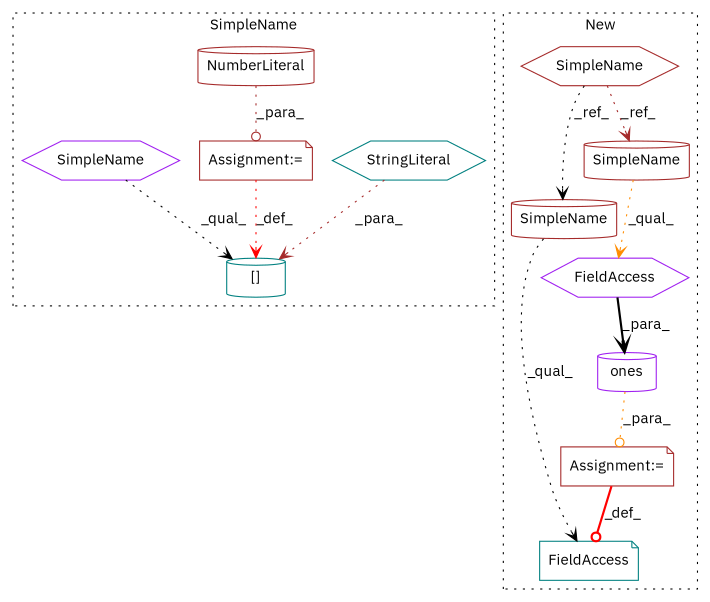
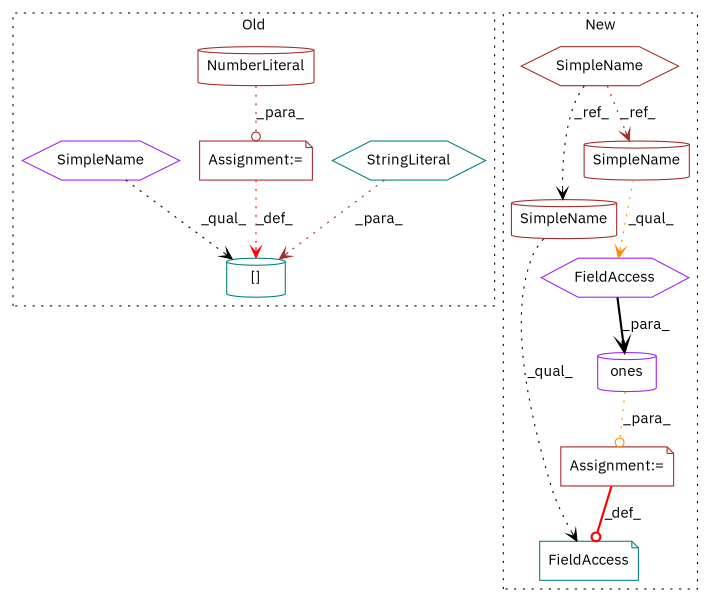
cluster "SimpleName": label "SimpleName" -> "Old"
